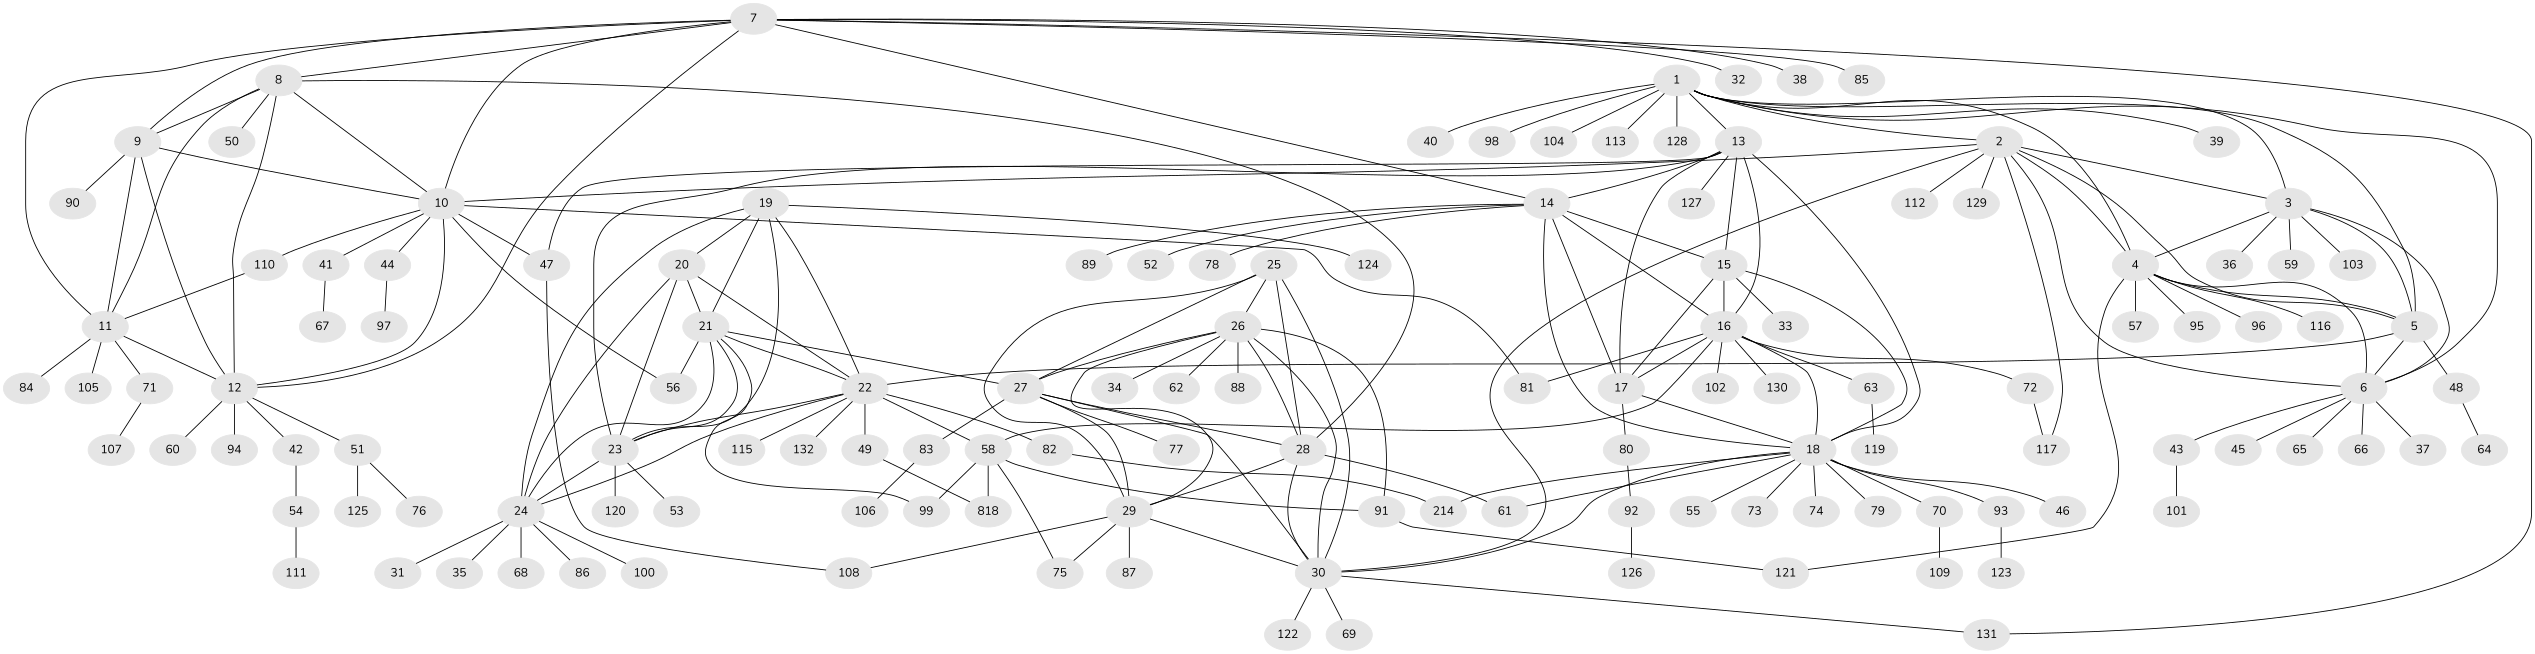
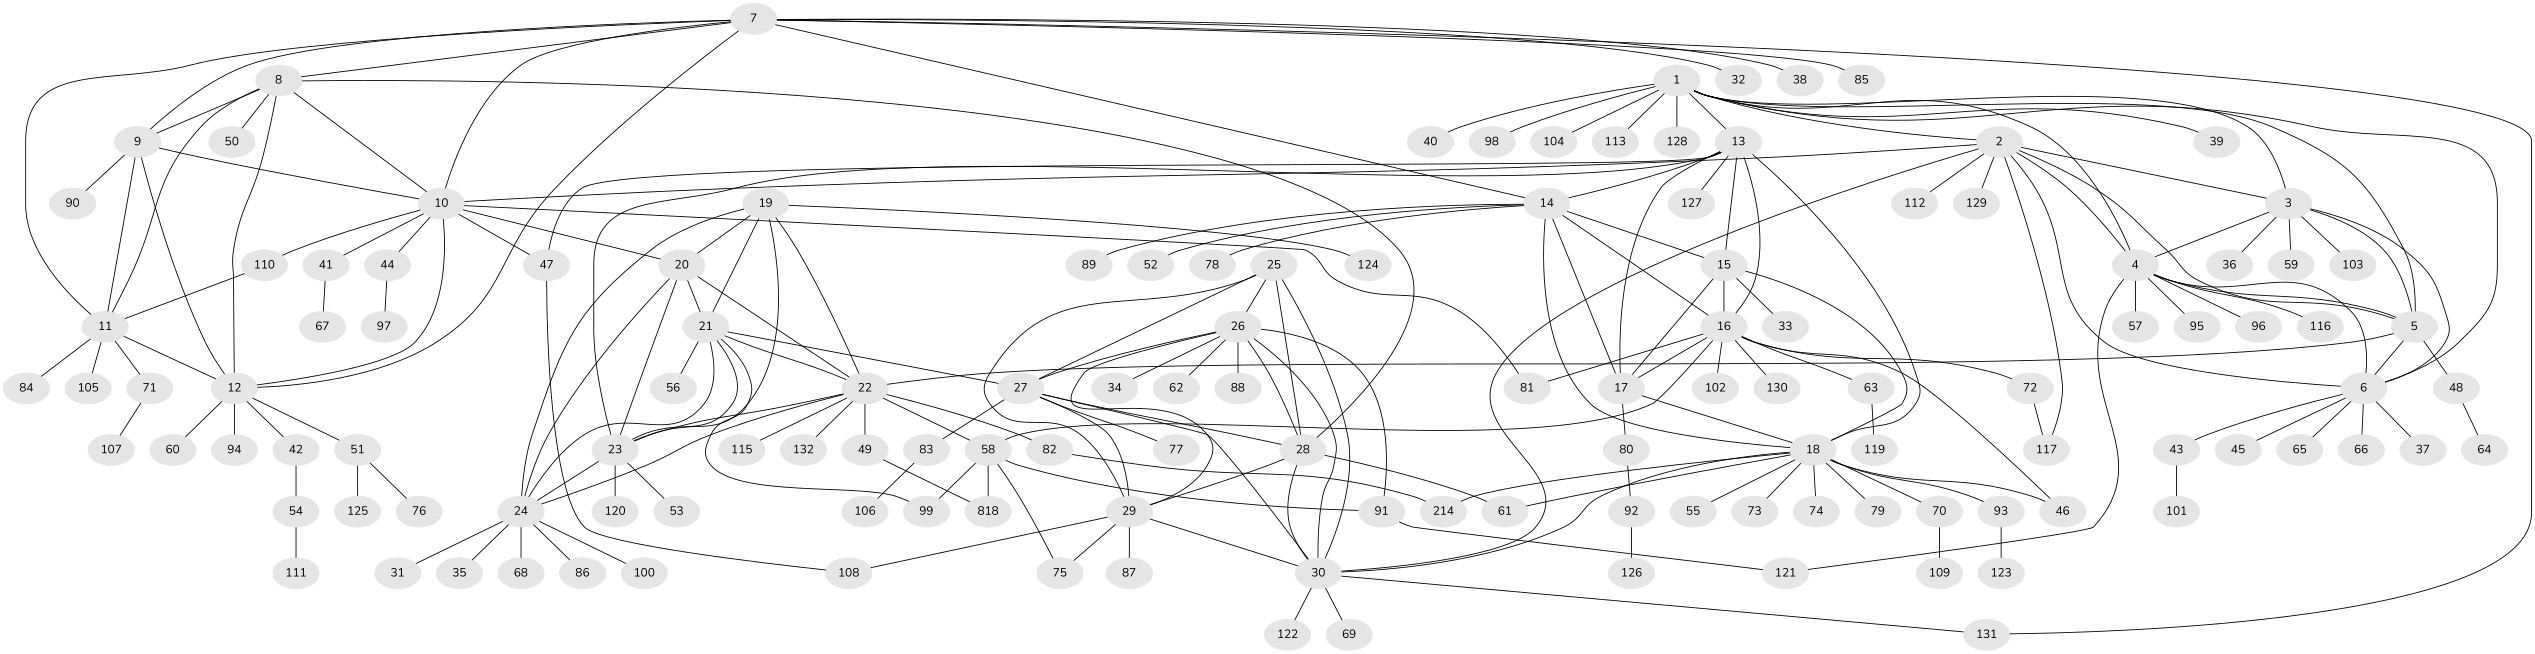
edge "10" -- "56": now "10" -- "20"
edge "16" -- "18": now "16" -- "46"
